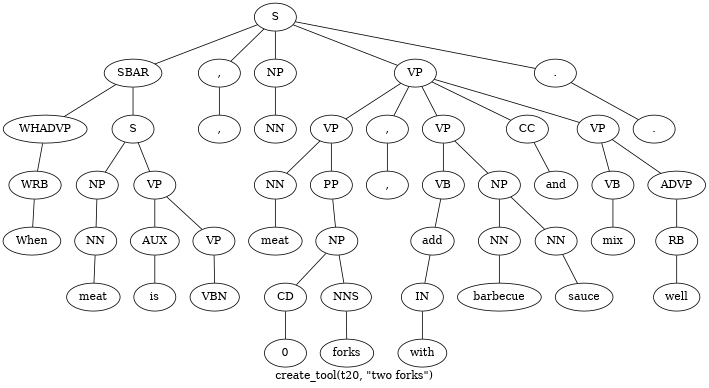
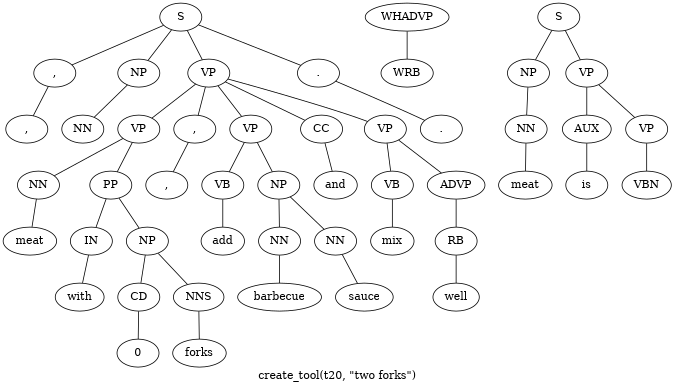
node "SBAR": removed
node "When": removed
edge "add" -- "IN": now "PP" -- "IN"
